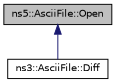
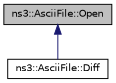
node "ns5::AsciiFile::Open": label "ns5::AsciiFile::Open" -> "ns3::AsciiFile::Open"
